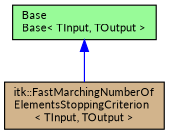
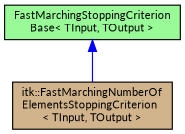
node "Base Base< TInput, TOutput >": label "Base Base< TInput, TOutput >" -> "FastMarchingStoppingCriterion Base< TInput, TOutput >"
